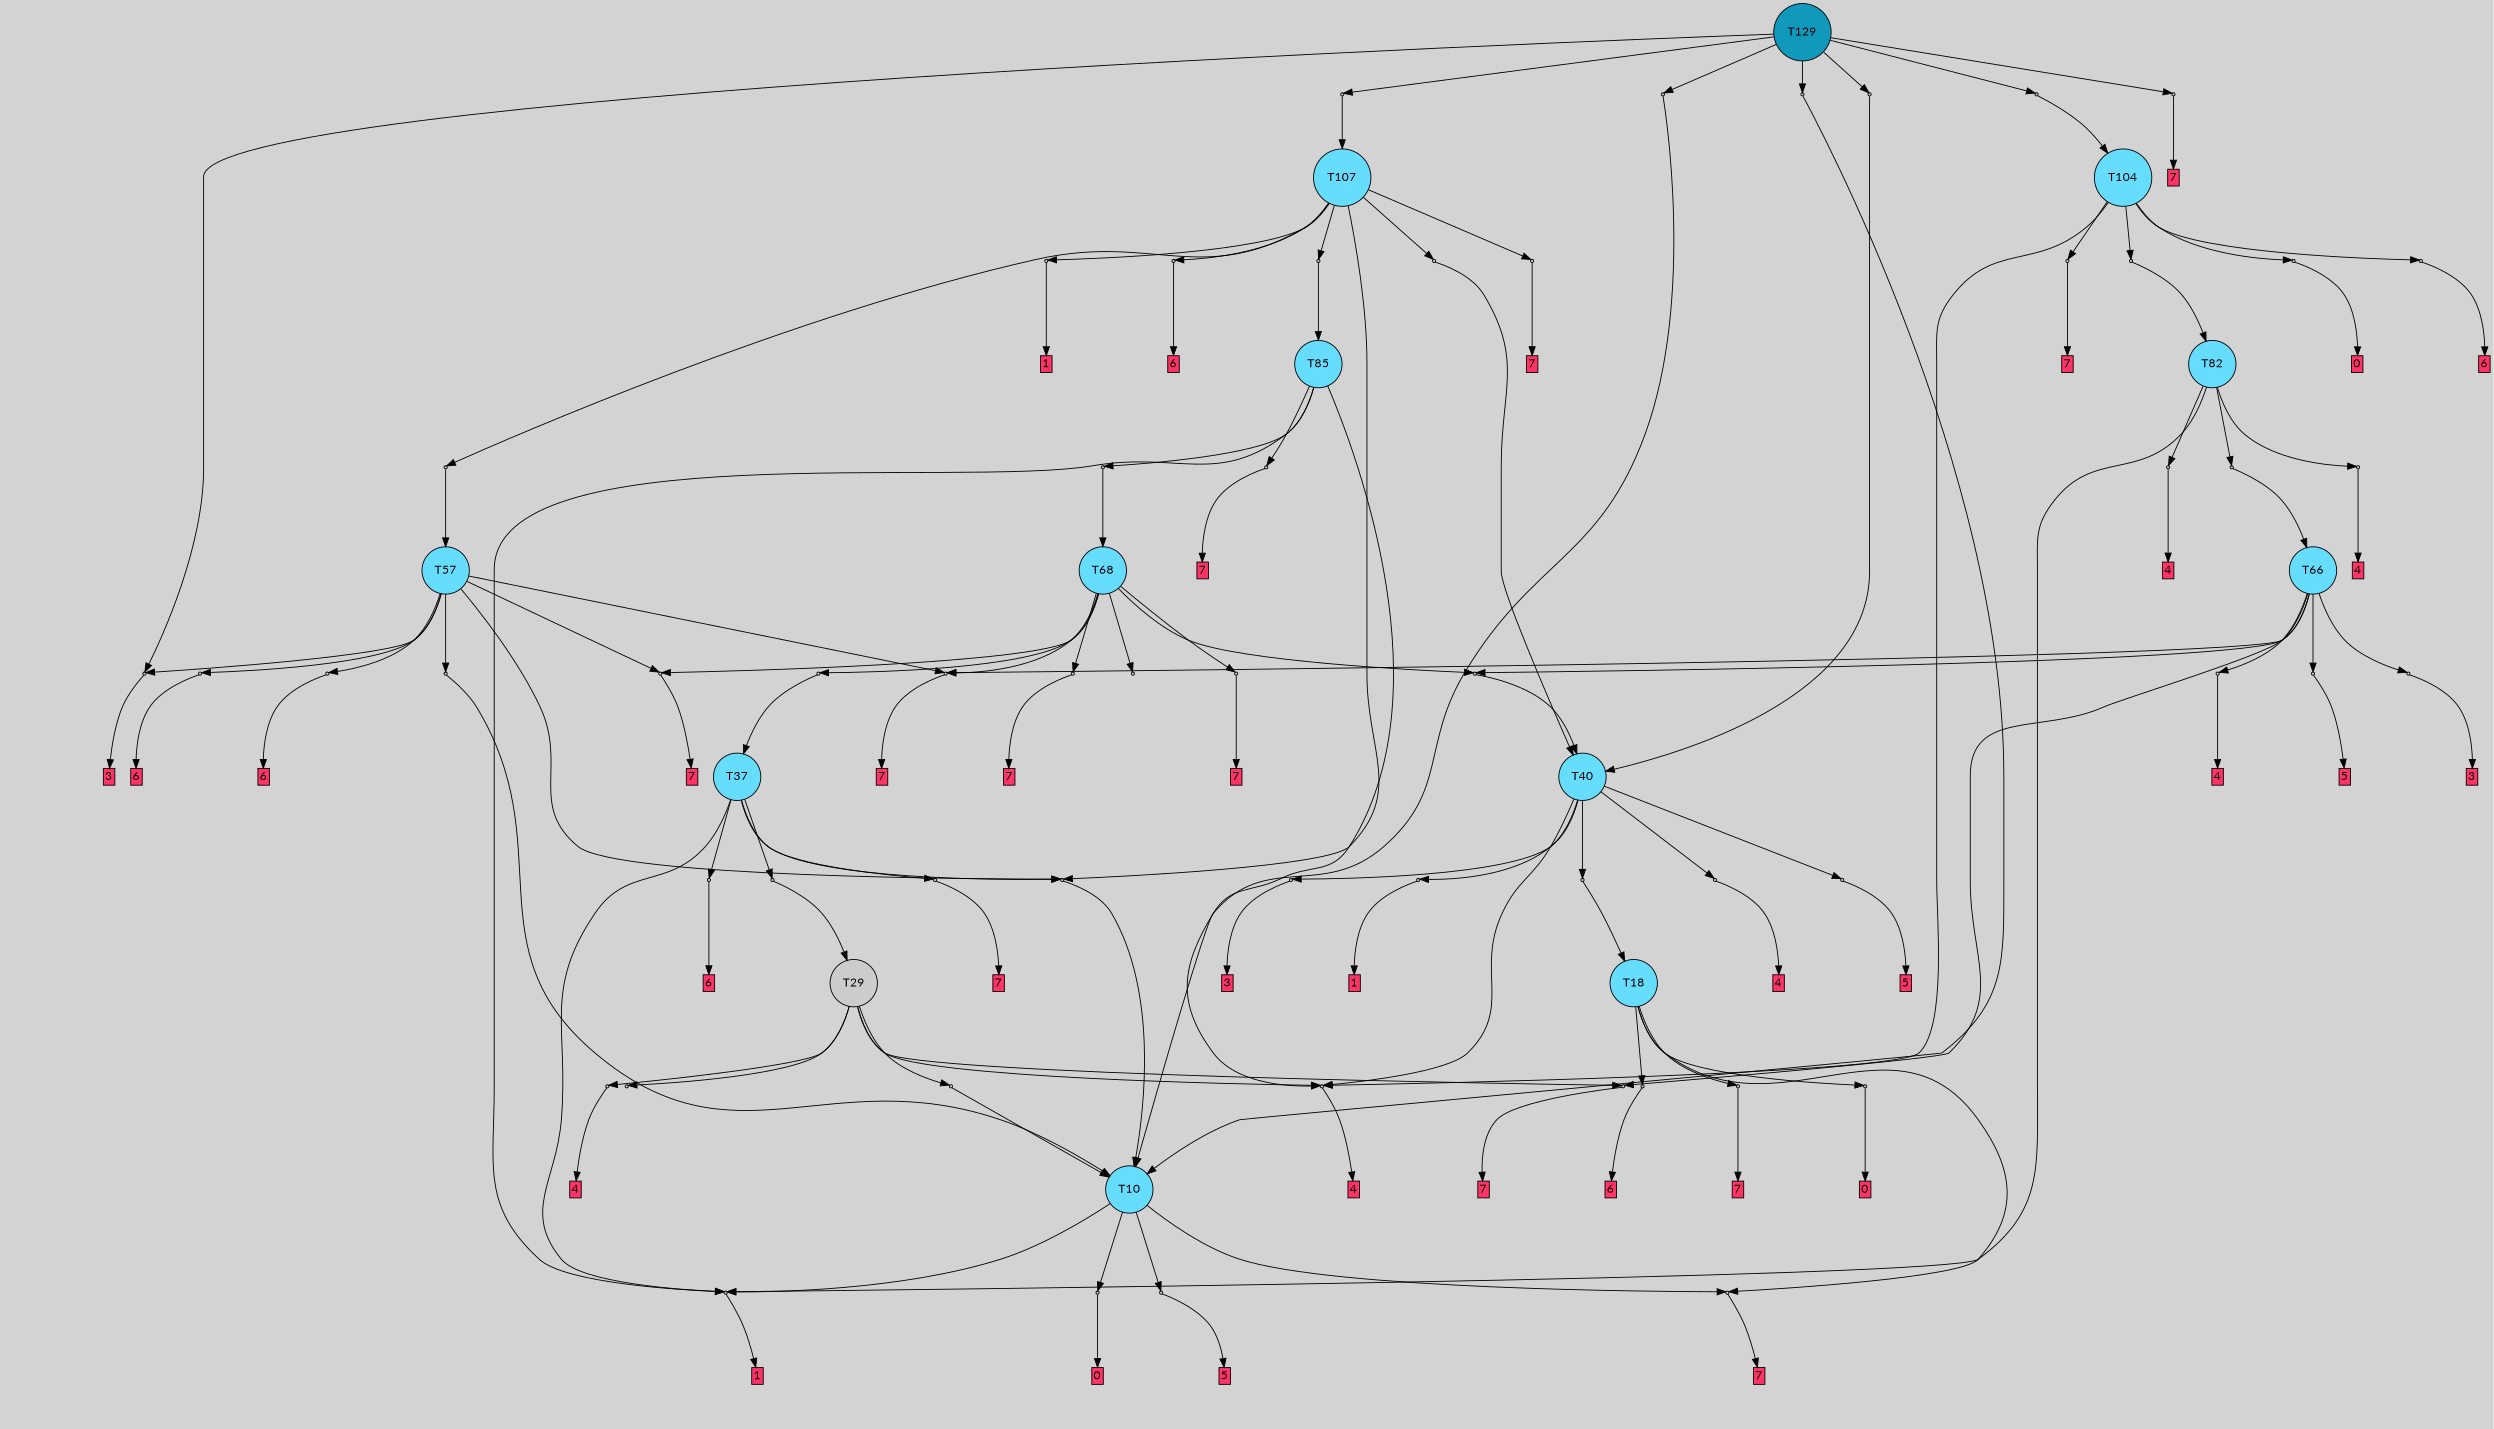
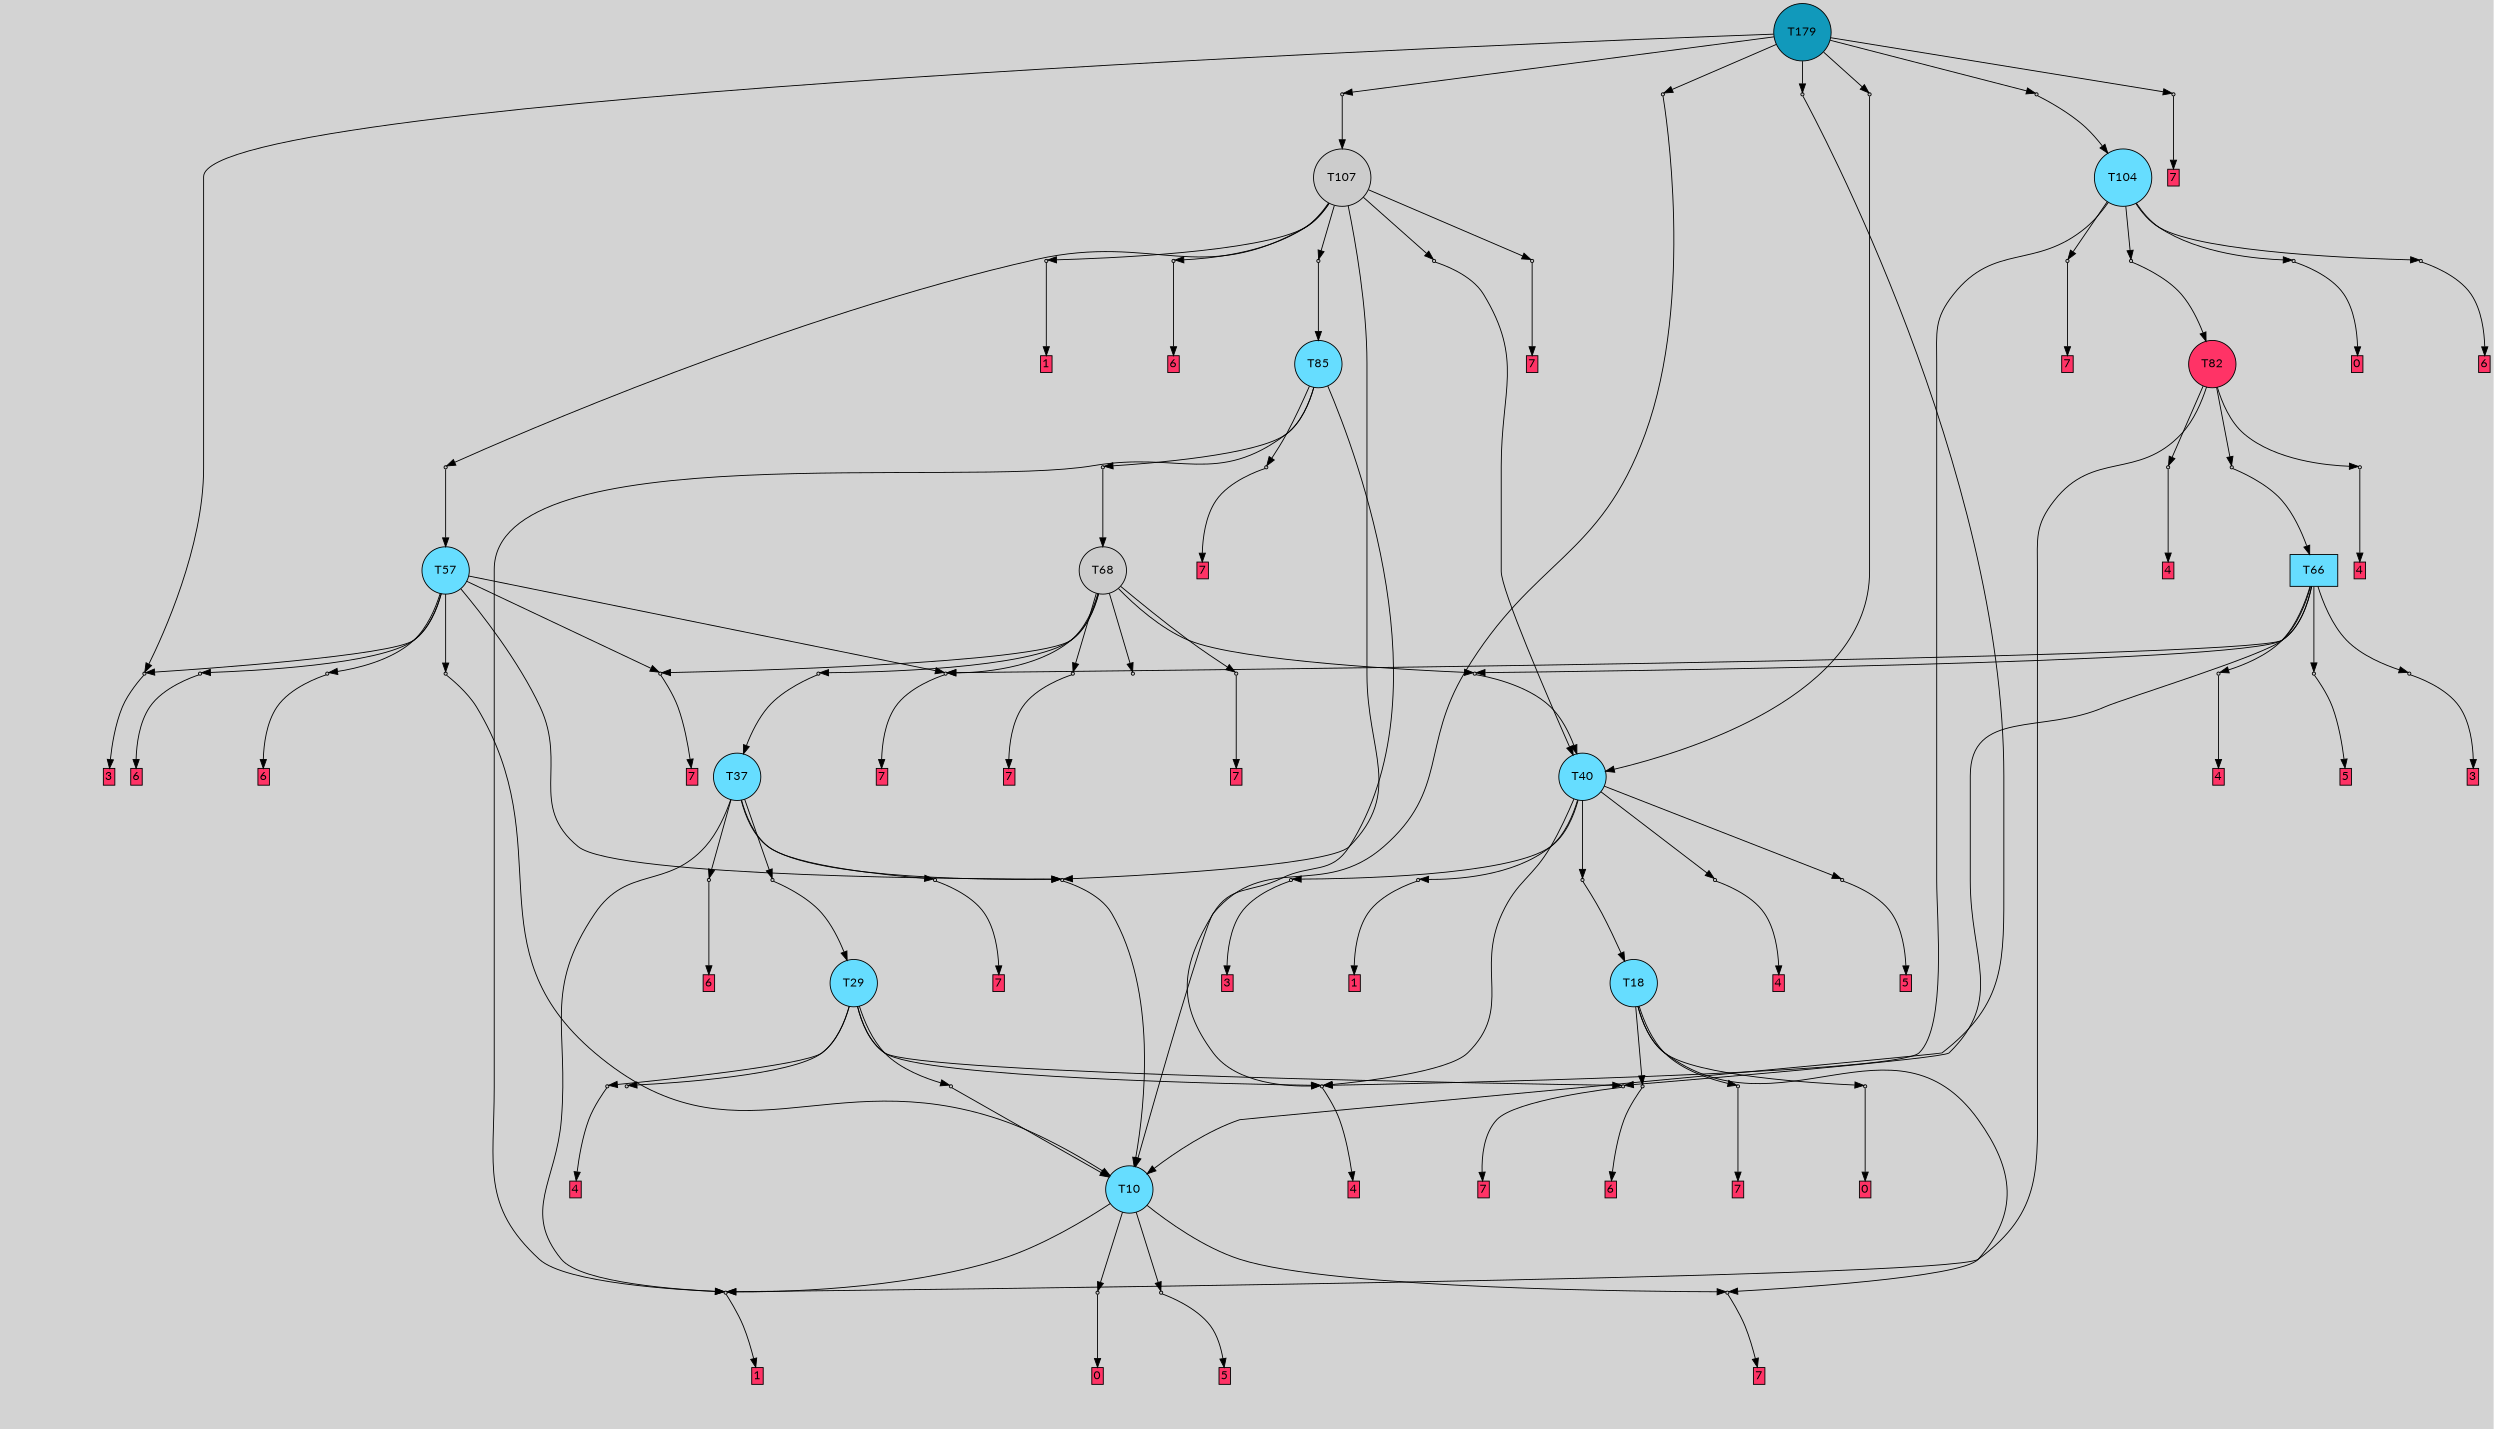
node "T129": label "T129" -> "T179"
node "T107": fillcolor #66ddff -> #cccccc
node "T82": fillcolor #66ddff -> #ff3366
node "T68": fillcolor #66ddff -> #cccccc
node "T66": shape circle -> box
node "T29": fillcolor #cccccc -> #66ddff
